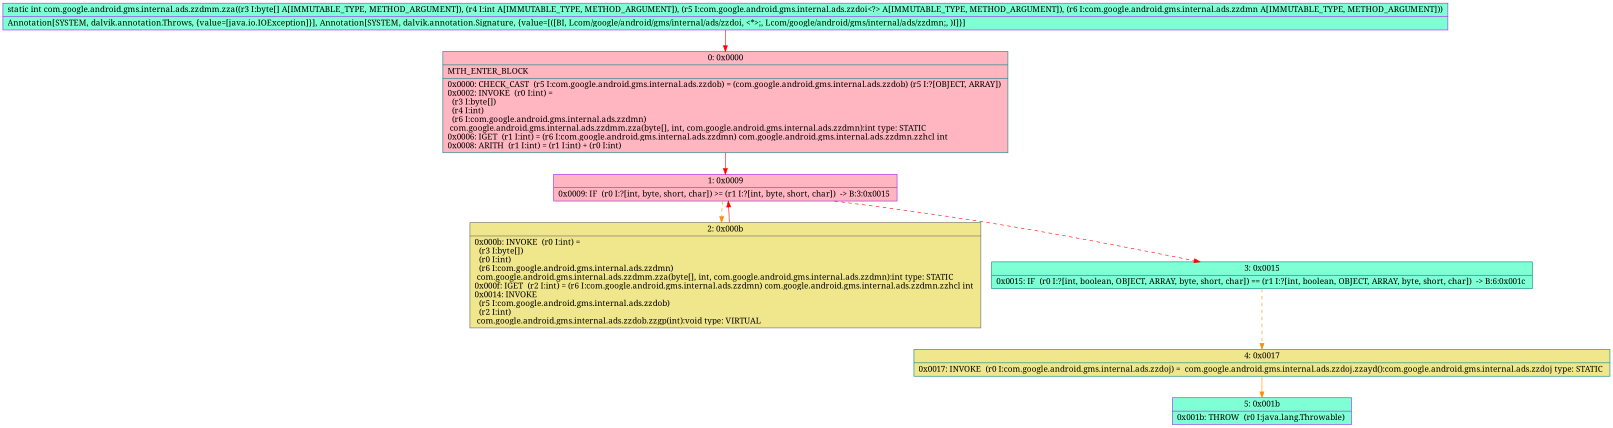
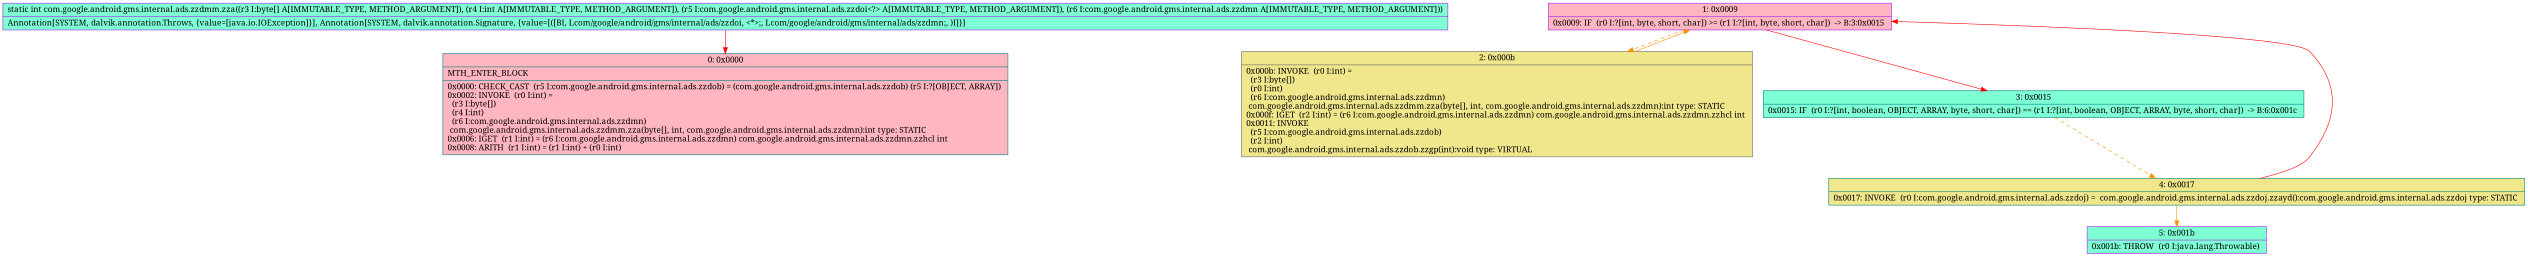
edge "0: 0x0000" -> "1: 0x0009": now "4: 0x0017" -> "1: 0x0009"
edge "2: 0x000b" -> "1: 0x0009": color red -> darkorange
edge "1: 0x0009" -> "3: 0x0015": style dashed -> solid
node "2: 0x000b": text "0x0014: INVOKE" -> "0x0011: INVOKE"
